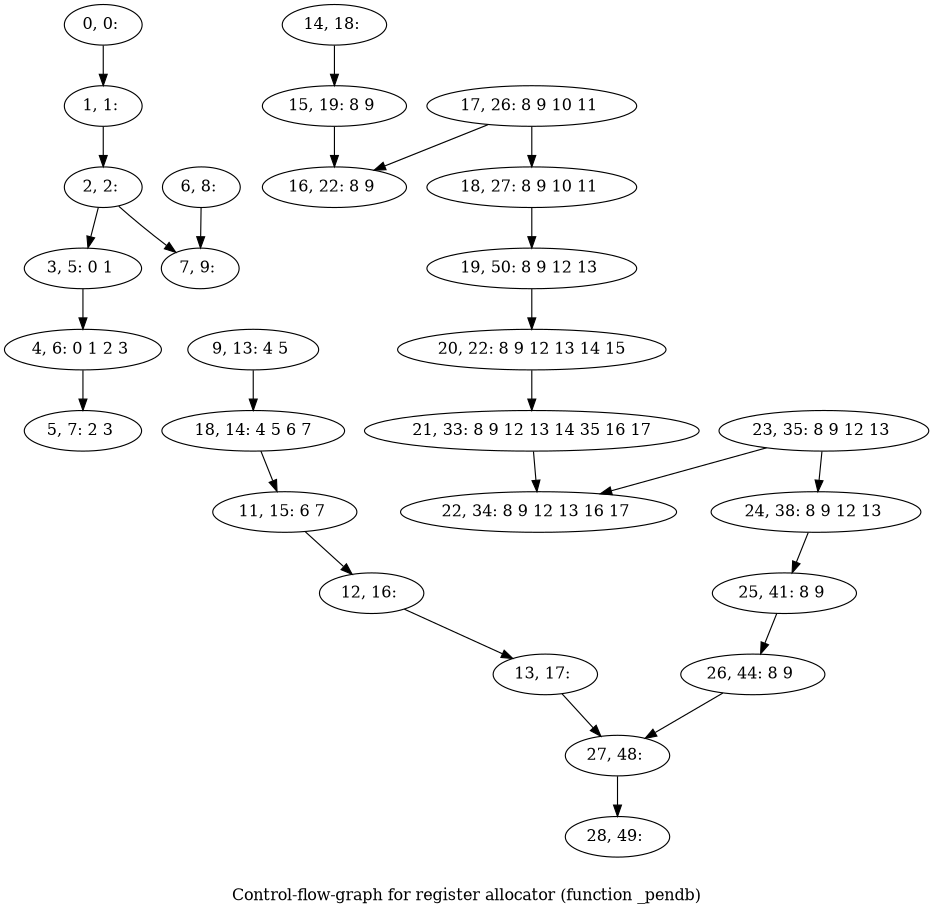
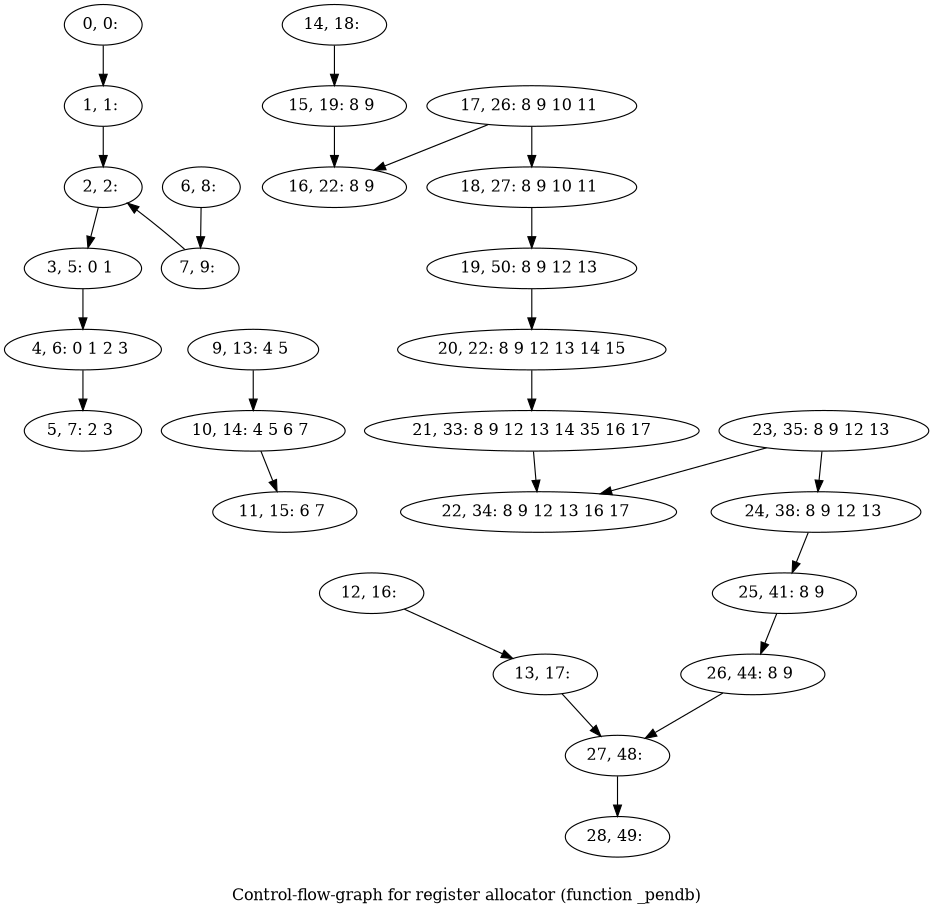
edge "2, 2:" -> "7, 9:": reversed
node "18, 14: 4 5 6 7": label "18, 14: 4 5 6 7" -> "10, 14: 4 5 6 7"
edge "11, 15: 6 7" -> "12, 16:": removed
